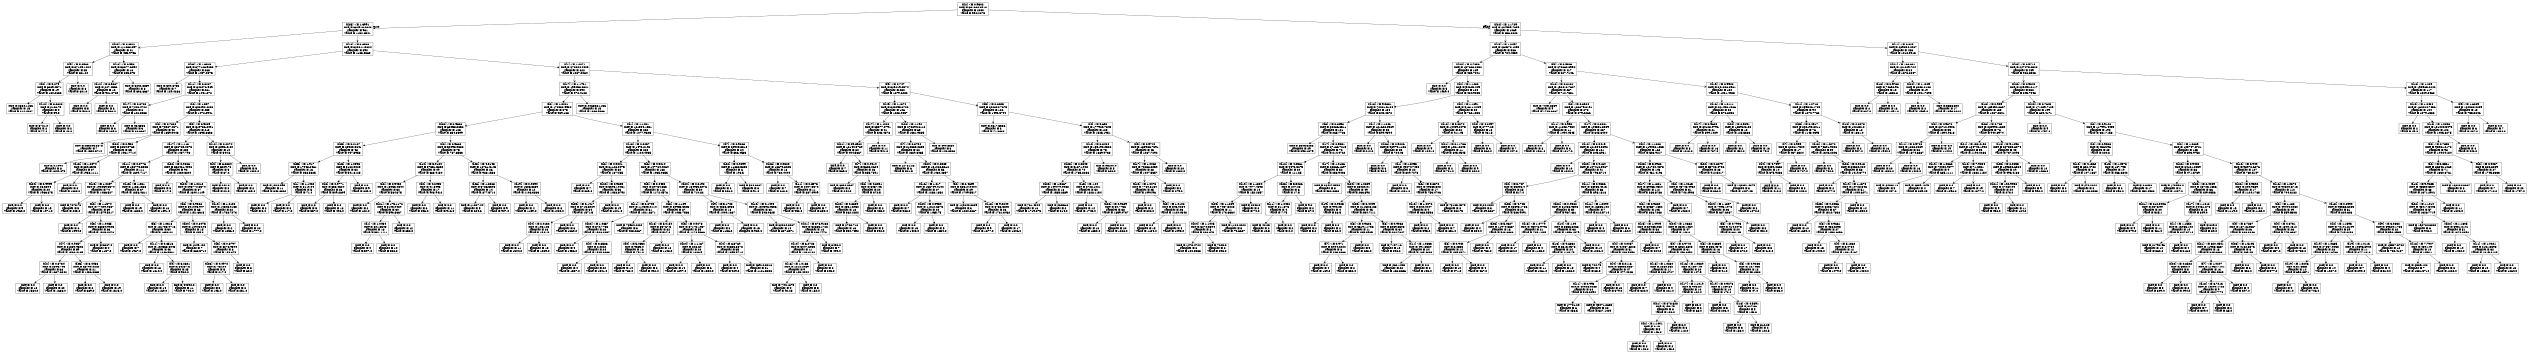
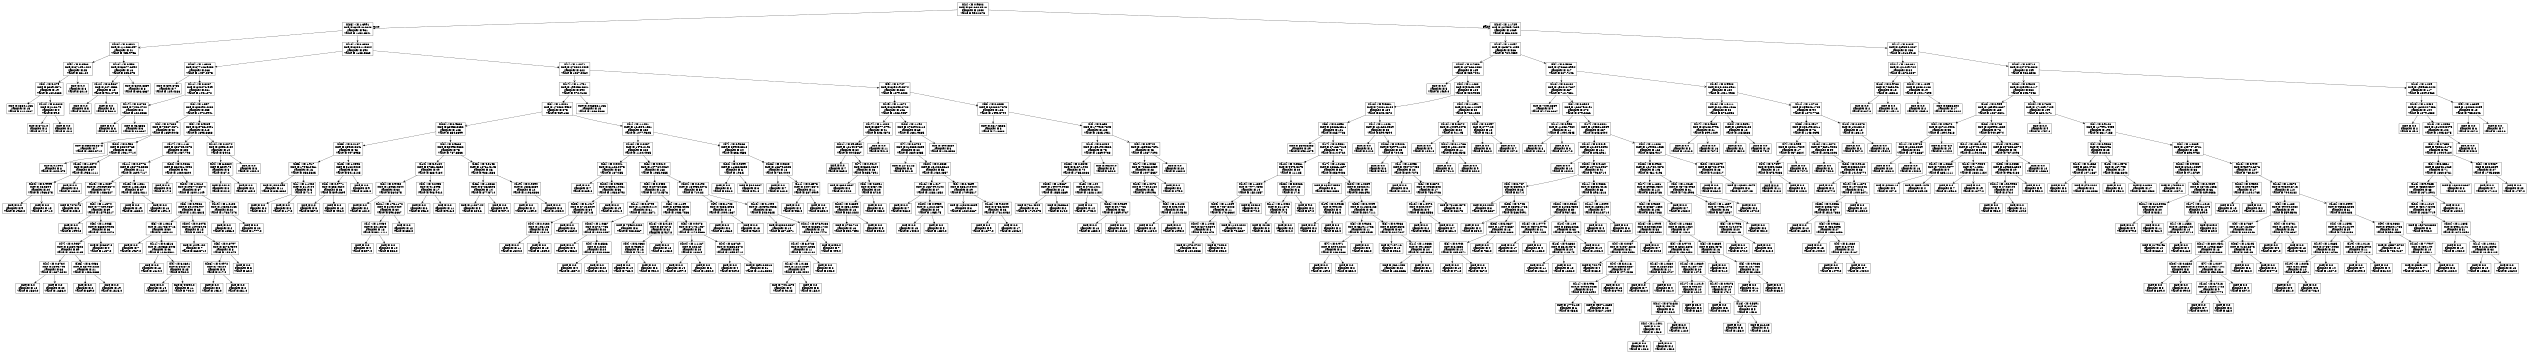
edge "X[4] <= 6.6884 mse = 3209.76 samples = 5 value = 67.2" -> "mse = 242.0 samples = 3 value = 22.0": arrowhead dot -> normal
node "mse = 0.0 samples = 2 value = 802.0": removed
node "X[18] <= 5.0154 mse = 35767.5 samples = 32 value = 927.0": label "X[18] <= 5.0154 mse = 35767.5 samples = 32 value = 927.0" -> "X[18] <= 5.0154 mse = 35767.5 samples = 32 samples = 927.0"
node "mse = 0.0 samples = 15 samples = 969.0": label "mse = 0.0 samples = 15 samples = 969.0" -> "mse = 0.0 samples = 15 value = 969.0"
edge "X[5] <= 0.8797 mse = 6276.9844 samples = 8 value = 158.375" -> "X[23] <= 4.0972 mse = 752.24 samples = 5 value = 217.4": added
